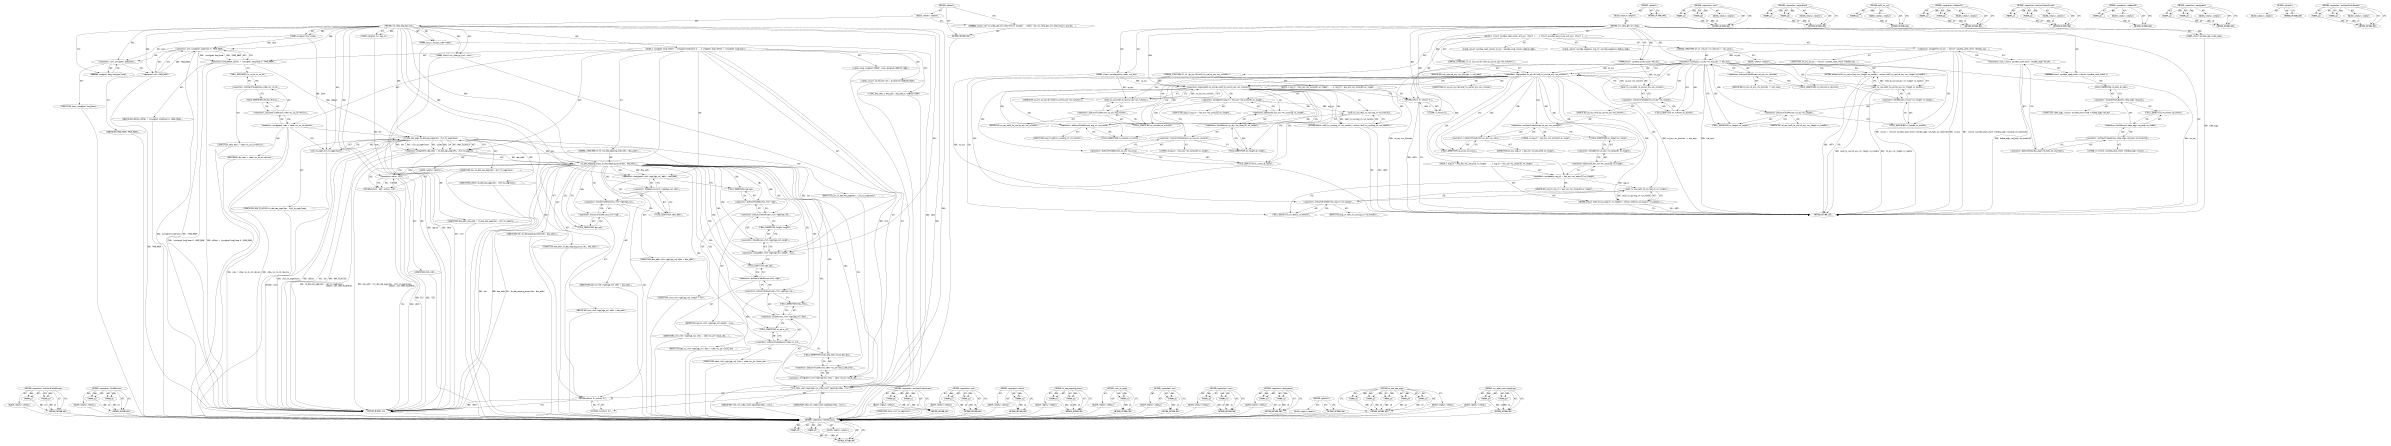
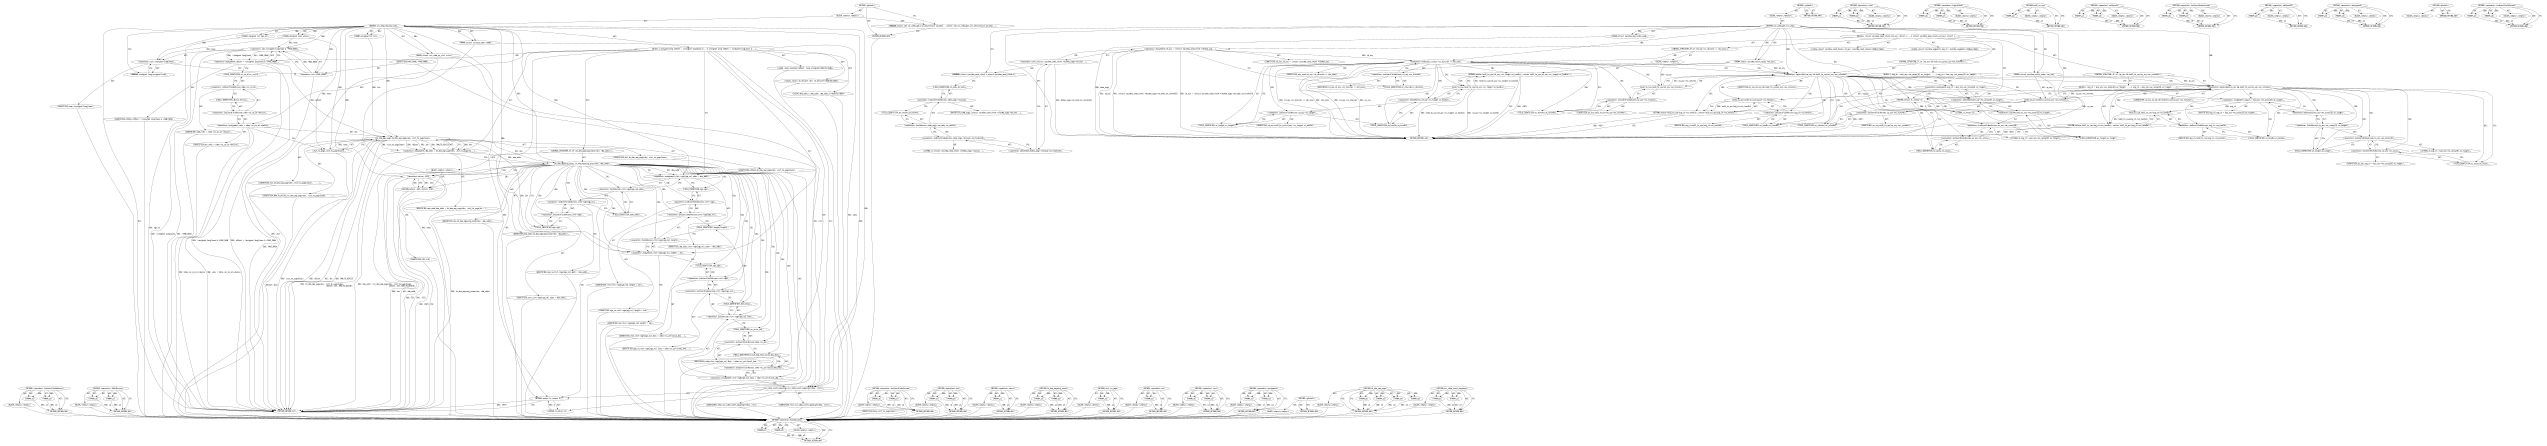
node "(PARAM,unsigned int len)": added
edge "(<operator>.not,~PAGE_MASK)" -> "(IDENTIFIER,PAGE_MASK,~PAGE_MASK)": reversed
edge "(IDENTIFIER,wr_ary,be32_to_cpu(wr_ary->wc_nchunks))" -> "(<operator>.indirectIndexAccess,wr_ary->wc_array[0])": now "(<operator>.fieldAccess,wr_ary->wc_array[0].wc_target)" -> "(<operator>.indirectIndexAccess,wr_ary->wc_array[0])"
node "(IDENTIFIER,wr_ary,arg_ch = &wr_ary->wc_array[0].wc_target)": removed
node "(IDENTIFIER,rp_ary,arg_ch = &rp_ary->wc_array[0].wc_target)": added
node "(IDENTIFIER,arg_ch,arg_ch = &wr_ary->wc_array[0].wc_target)": removed
edge "(<operator>.fieldAccess,ctxt->sge[sge_no].length)" -> "(FIELD_IDENTIFIER,length,length)": now "(FIELD_IDENTIFIER,lkey,lkey)" -> "(FIELD_IDENTIFIER,length,length)"
node "(IDENTIFIER,len,ctxt->sge[sge_no].length = len)": added
edge "(<operator>.fieldAccess,ctxt->sge[sge_no].lkey)" -> "(<operator>.indirectFieldAccess,rdma->sc_pd)": now "(<operator>.indirectFieldAccess,rdma->sc_pd->local_dma_lkey)" -> "(<operator>.indirectFieldAccess,rdma->sc_pd)"
node "(PARAM,p3)": removed
